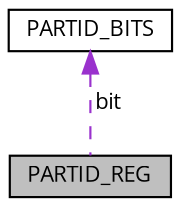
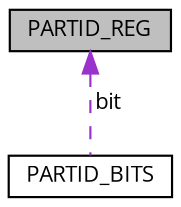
edge "PARTID_REG" -> "PARTID_BITS": reversed
